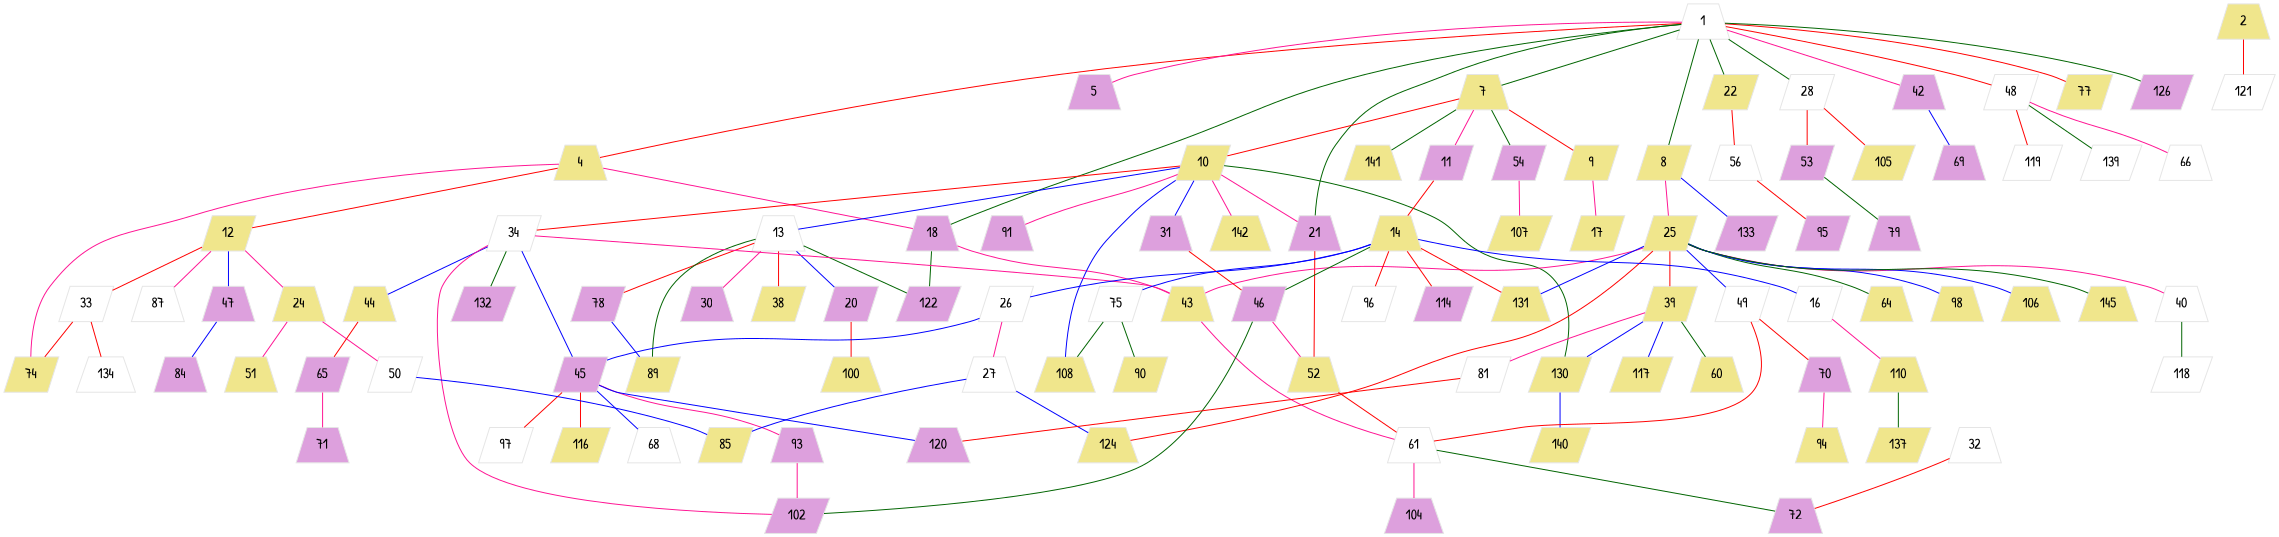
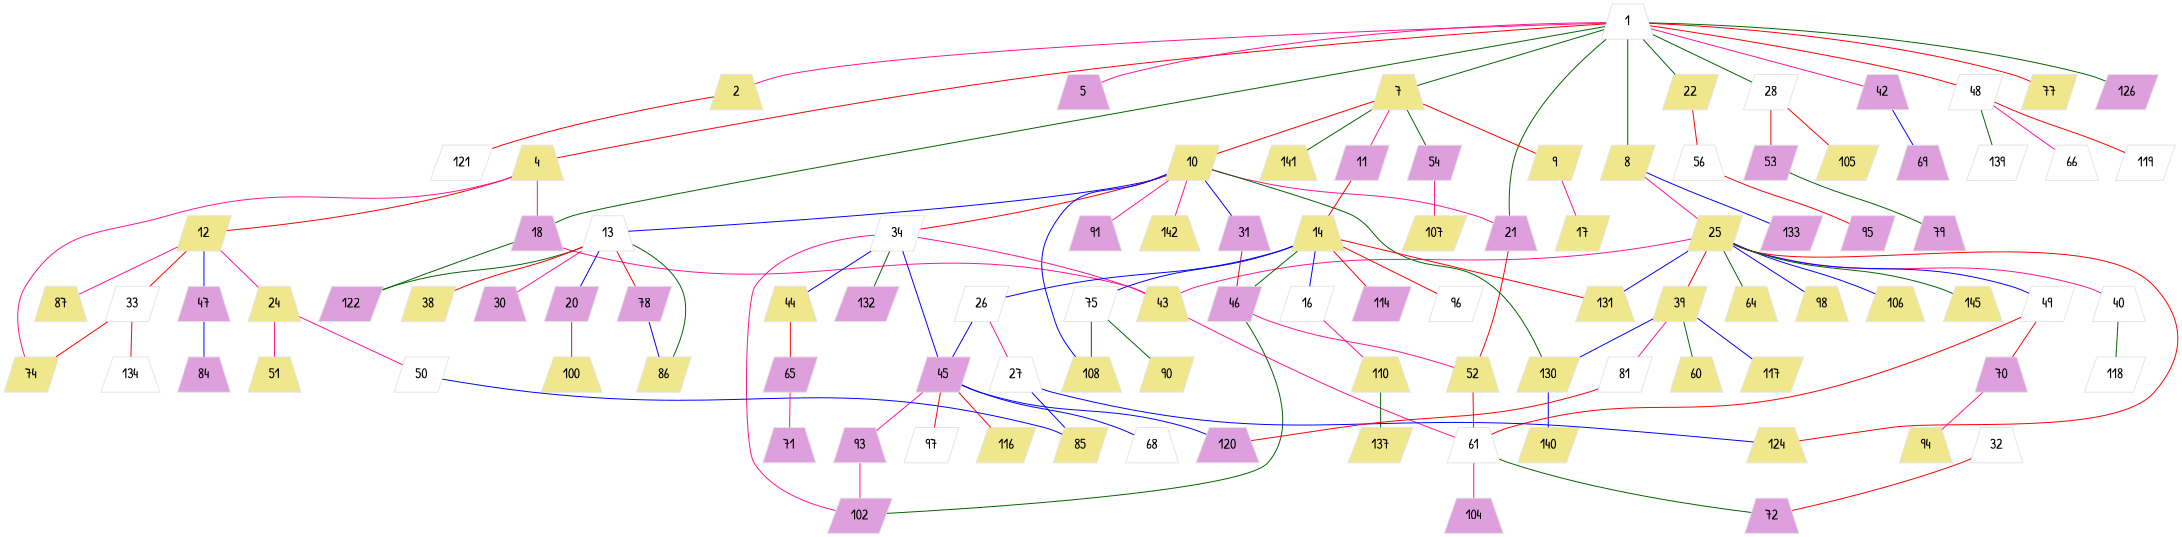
edge "1" -- "2": added
node "87": fillcolor white -> khaki
node "89": label "89" -> "86"
